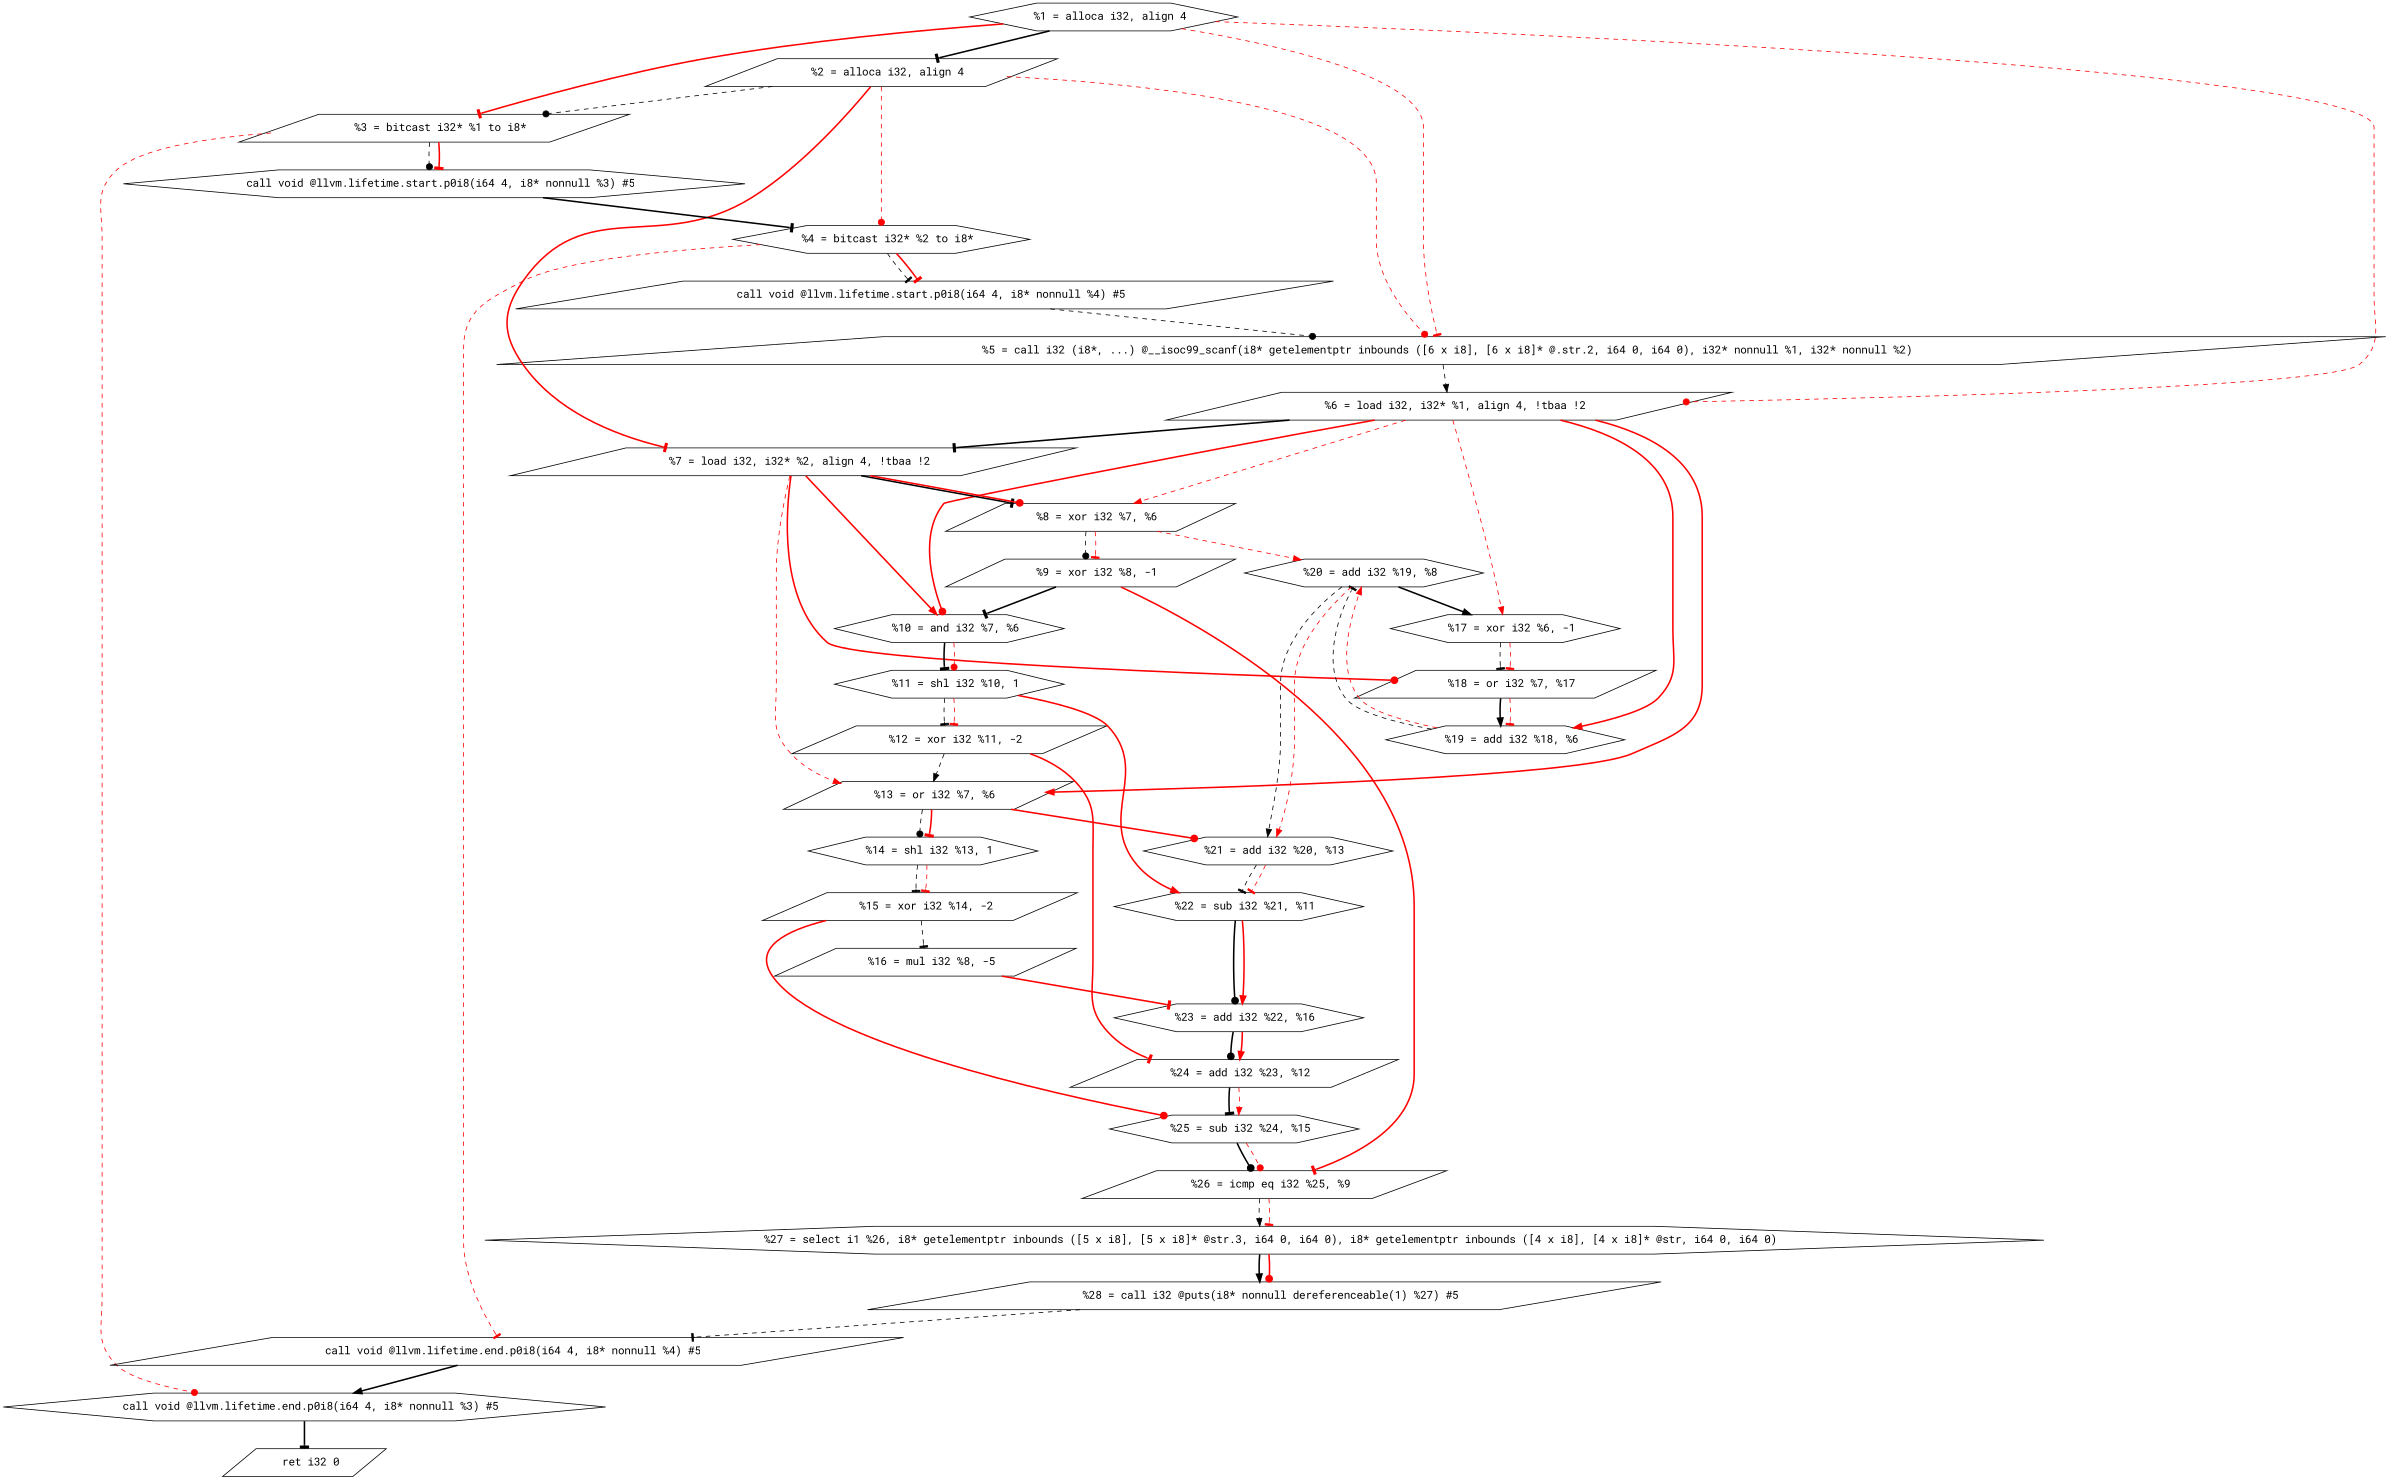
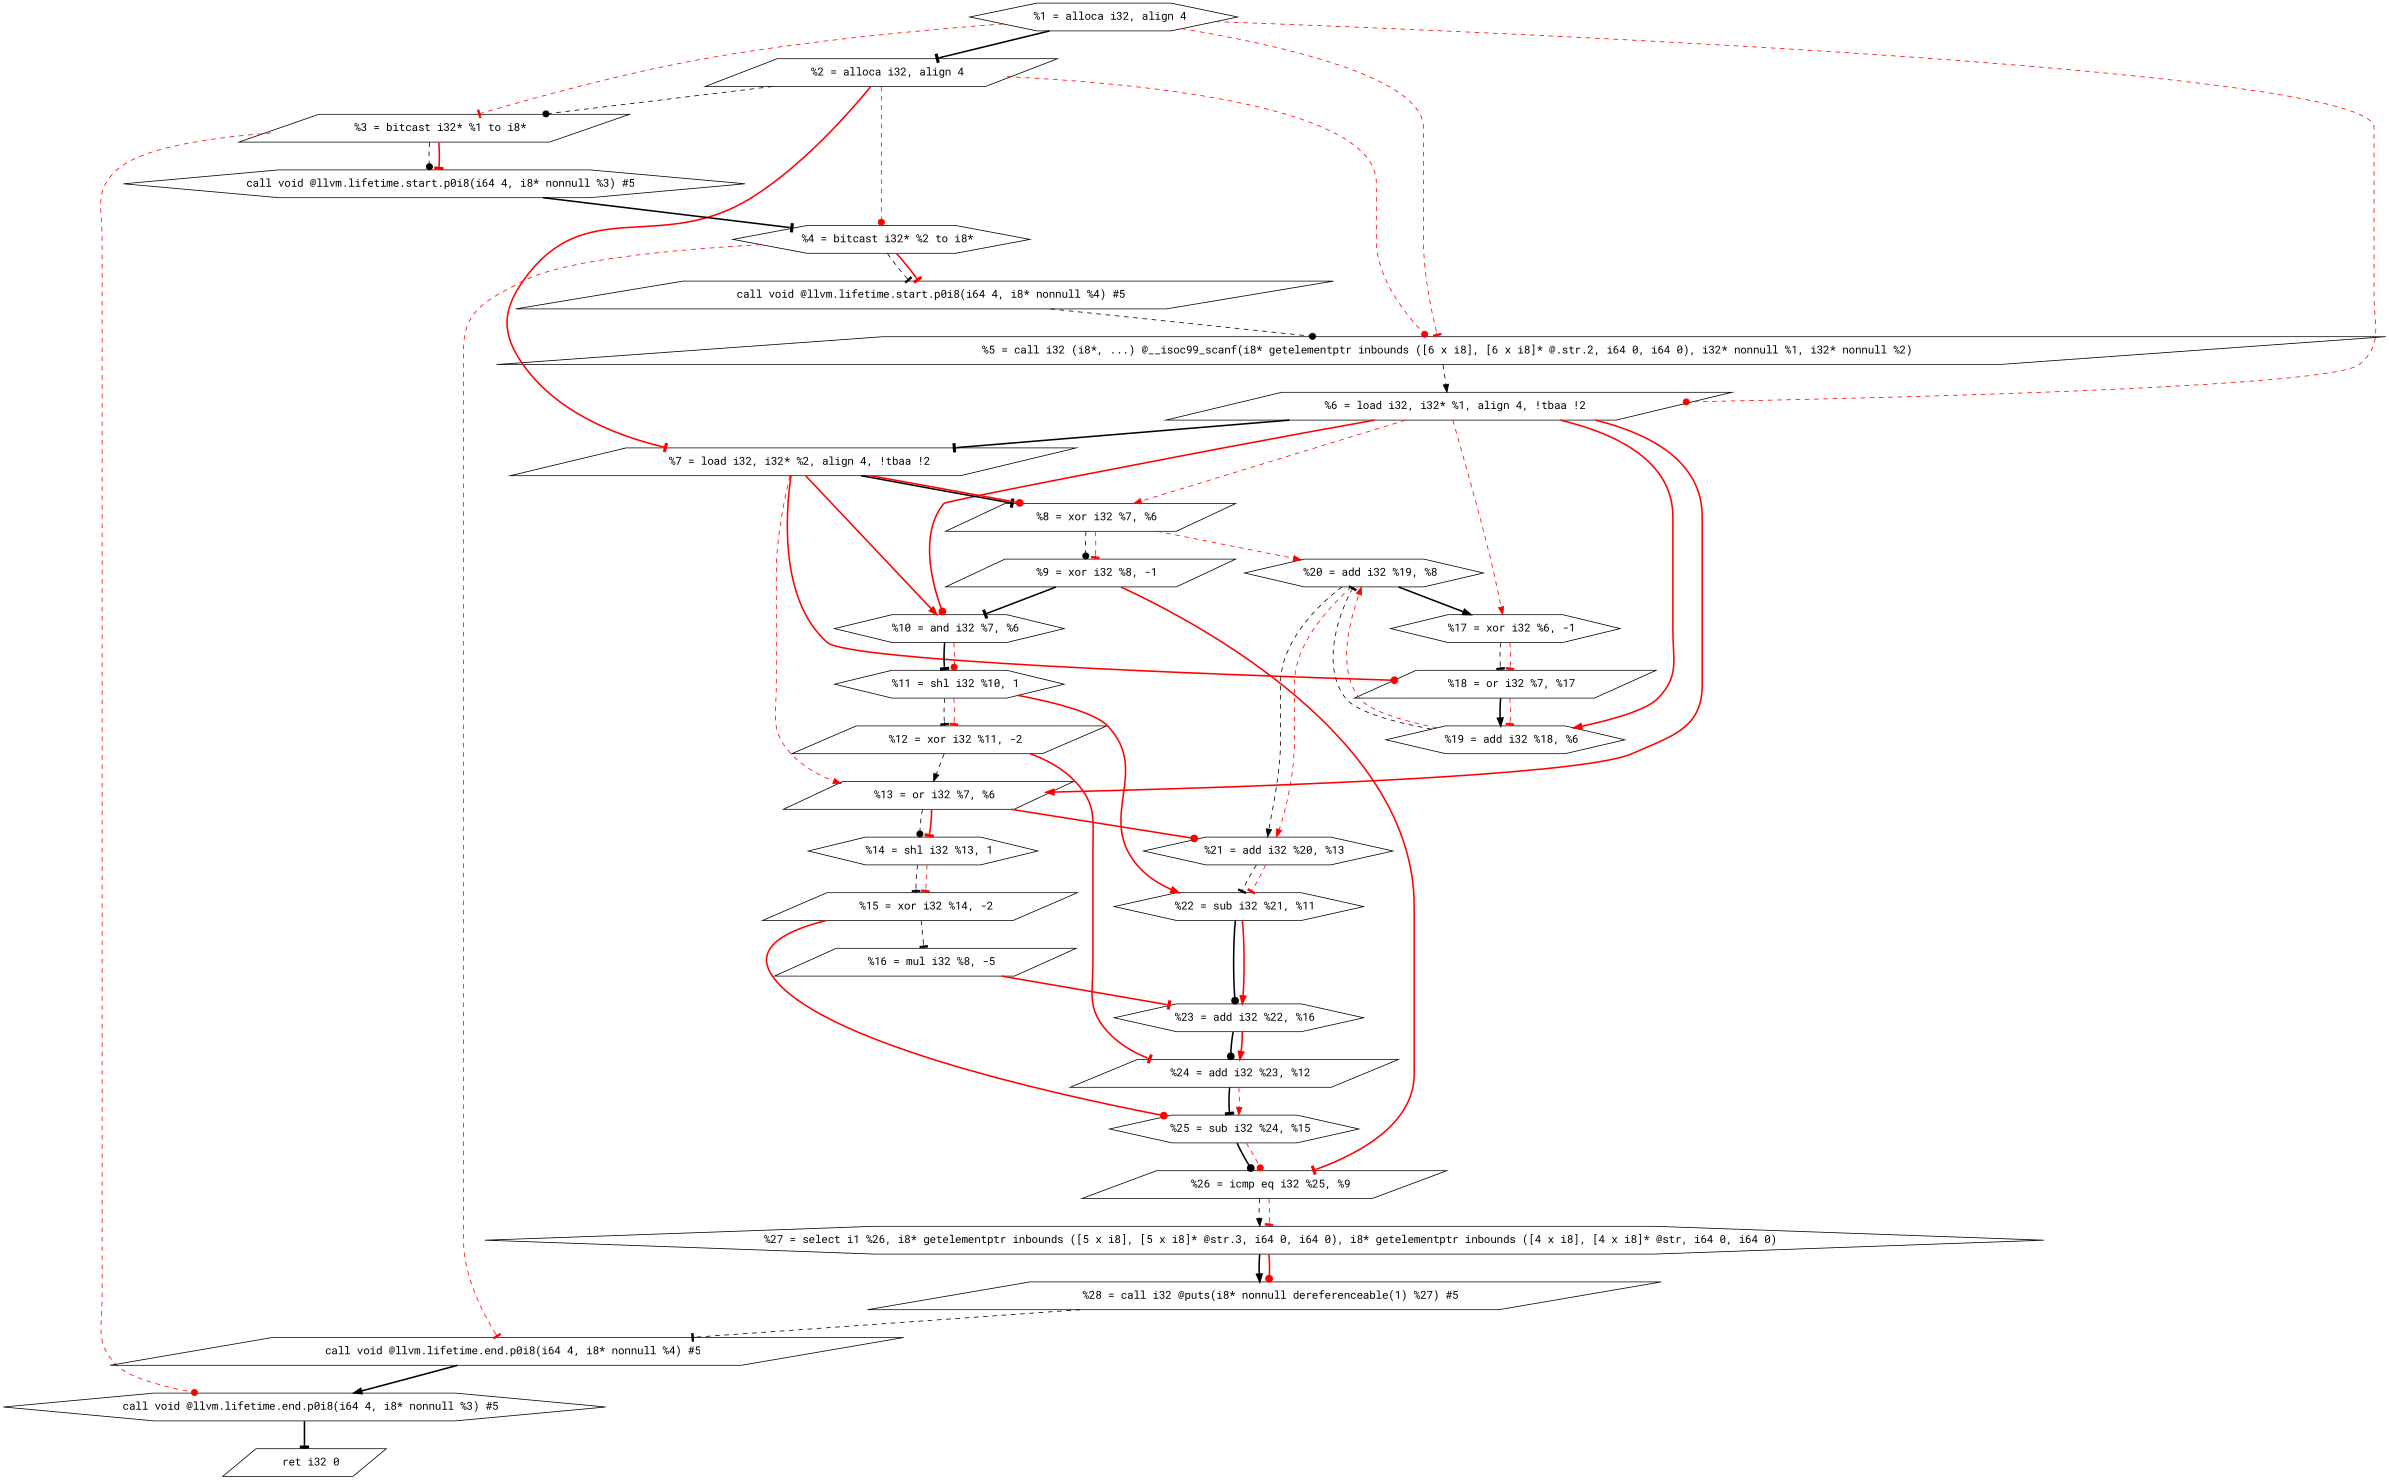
edge "%1 = alloca i32, align 4" -> "%3 = bitcast i32* %1 to i8*": style bold -> dashed
